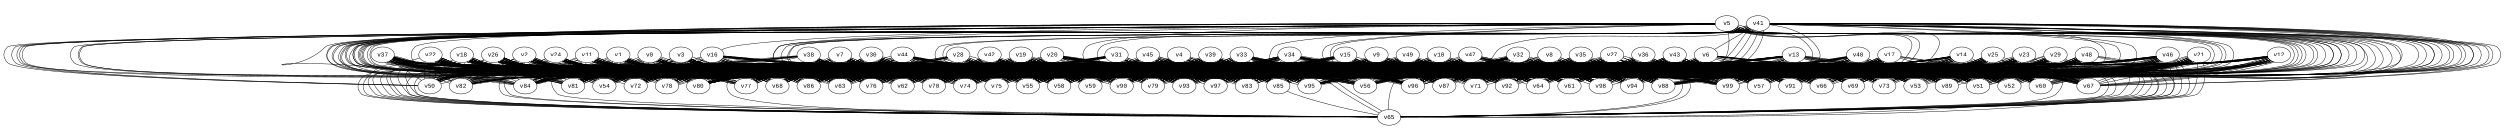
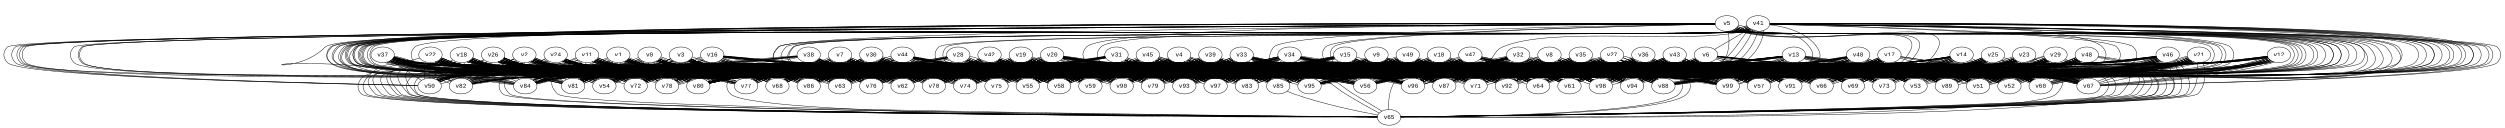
edge "v5" -- "v16": now "v5" -- "v77"
